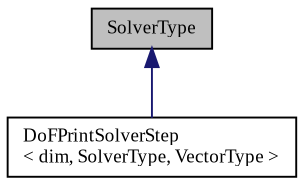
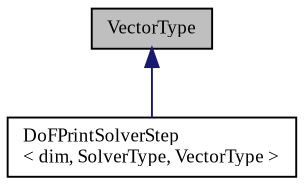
node "SolverType": label "SolverType" -> "VectorType"
